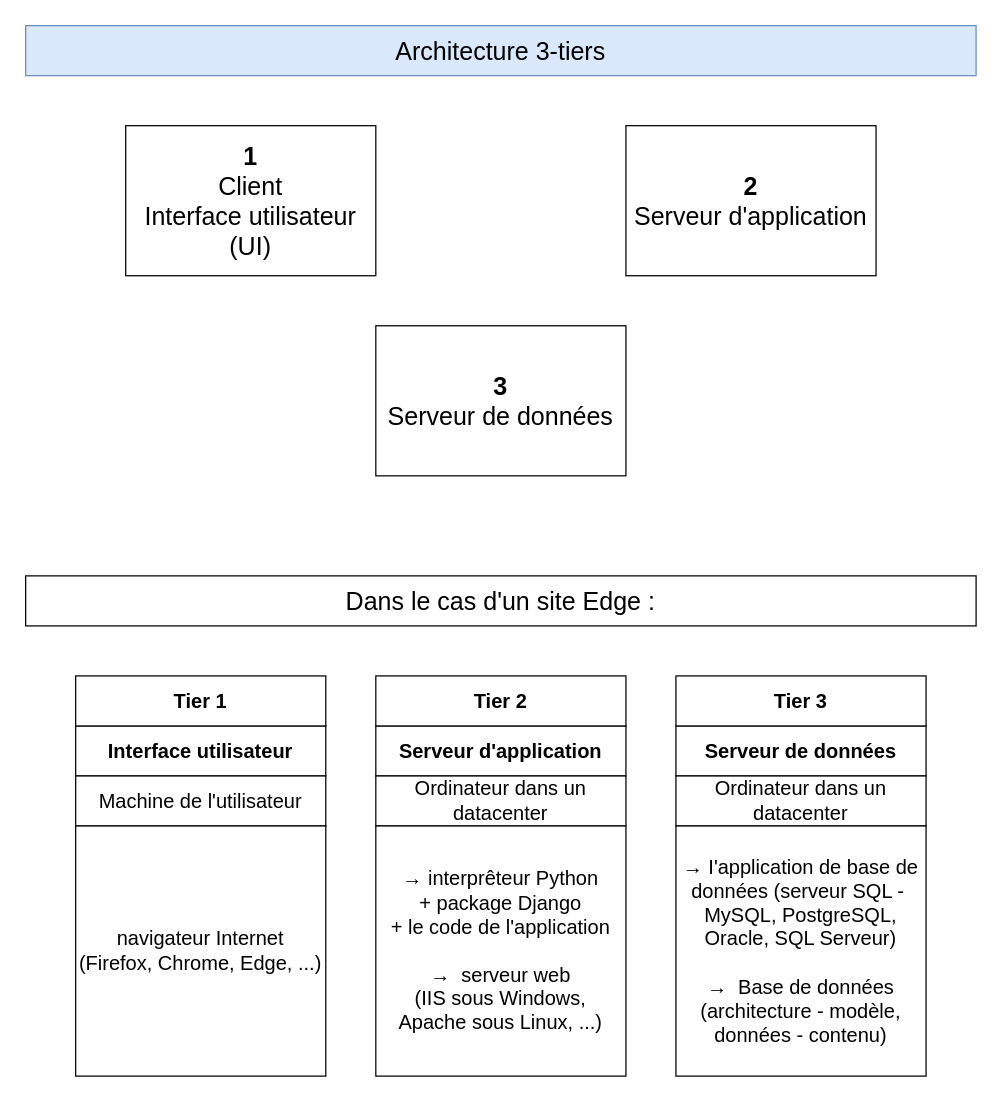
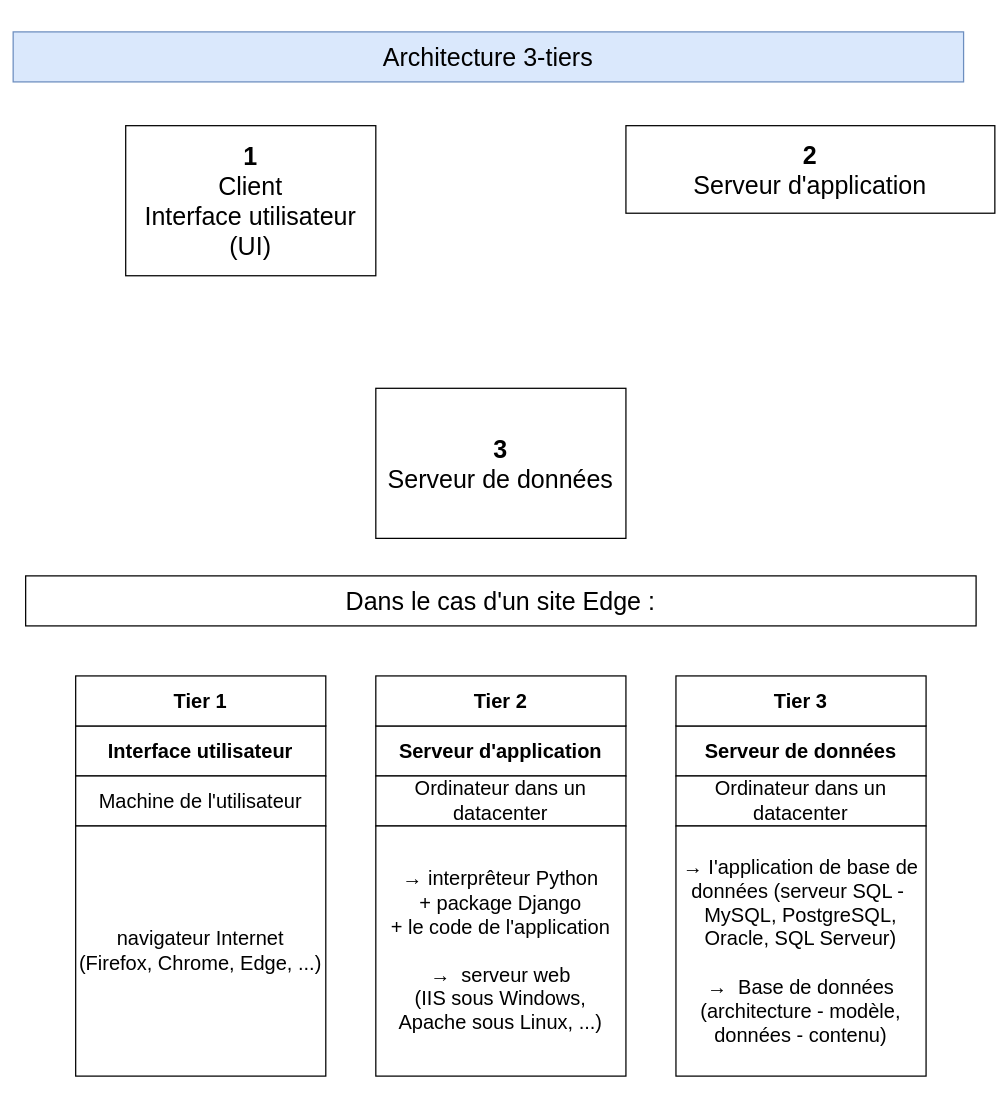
node "Architecture 3-tiers": moved (501, 51) -> (488, 57)
node "2 Serveur d'application": size 250x150 -> 369x88
node "3 Serveur de données": moved (501, 401) -> (501, 463)
